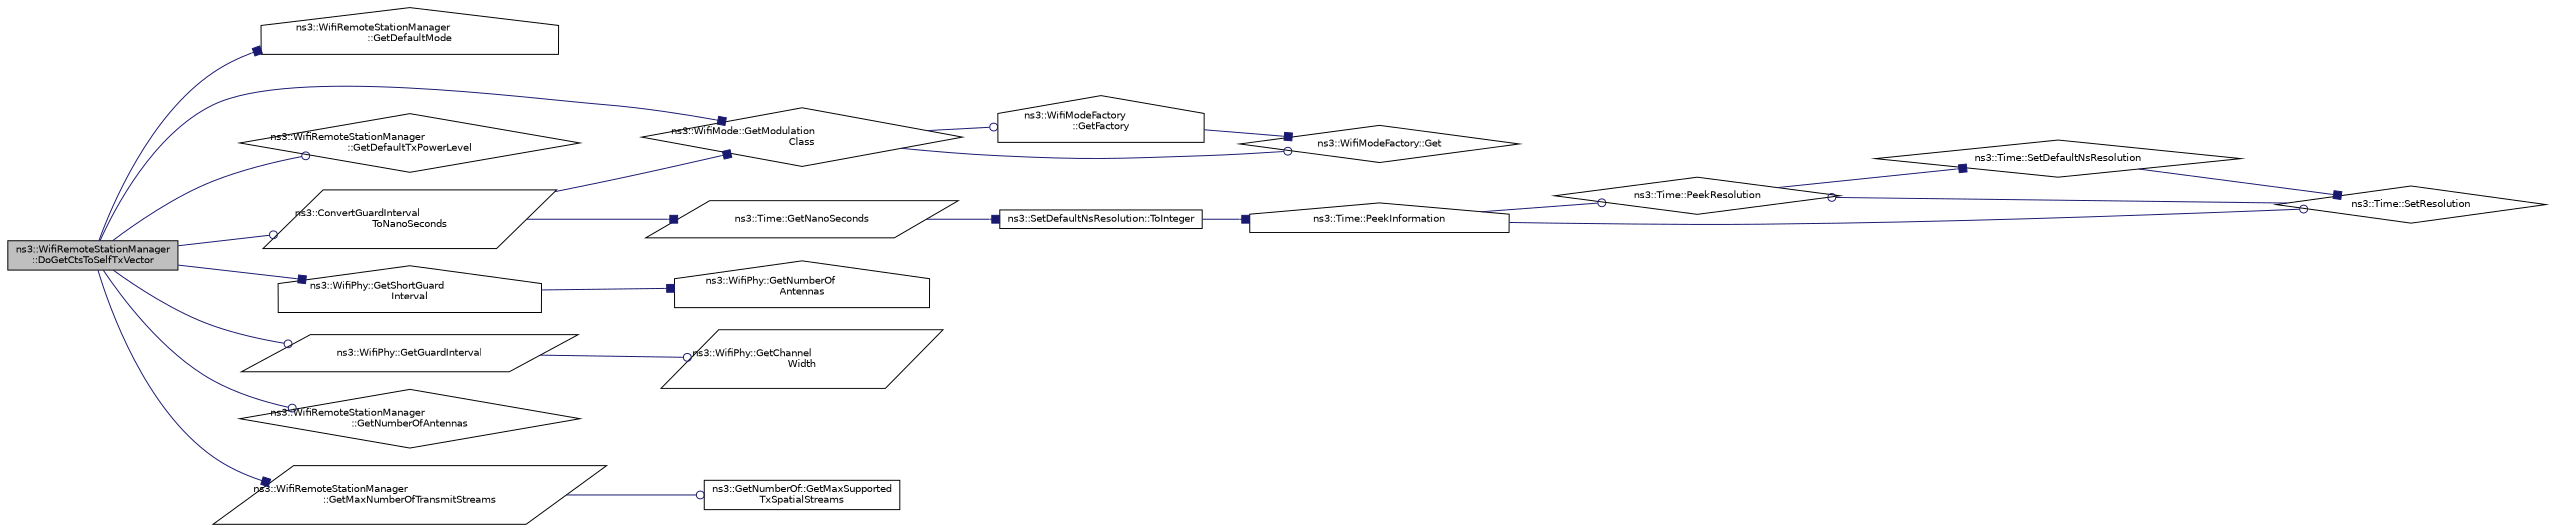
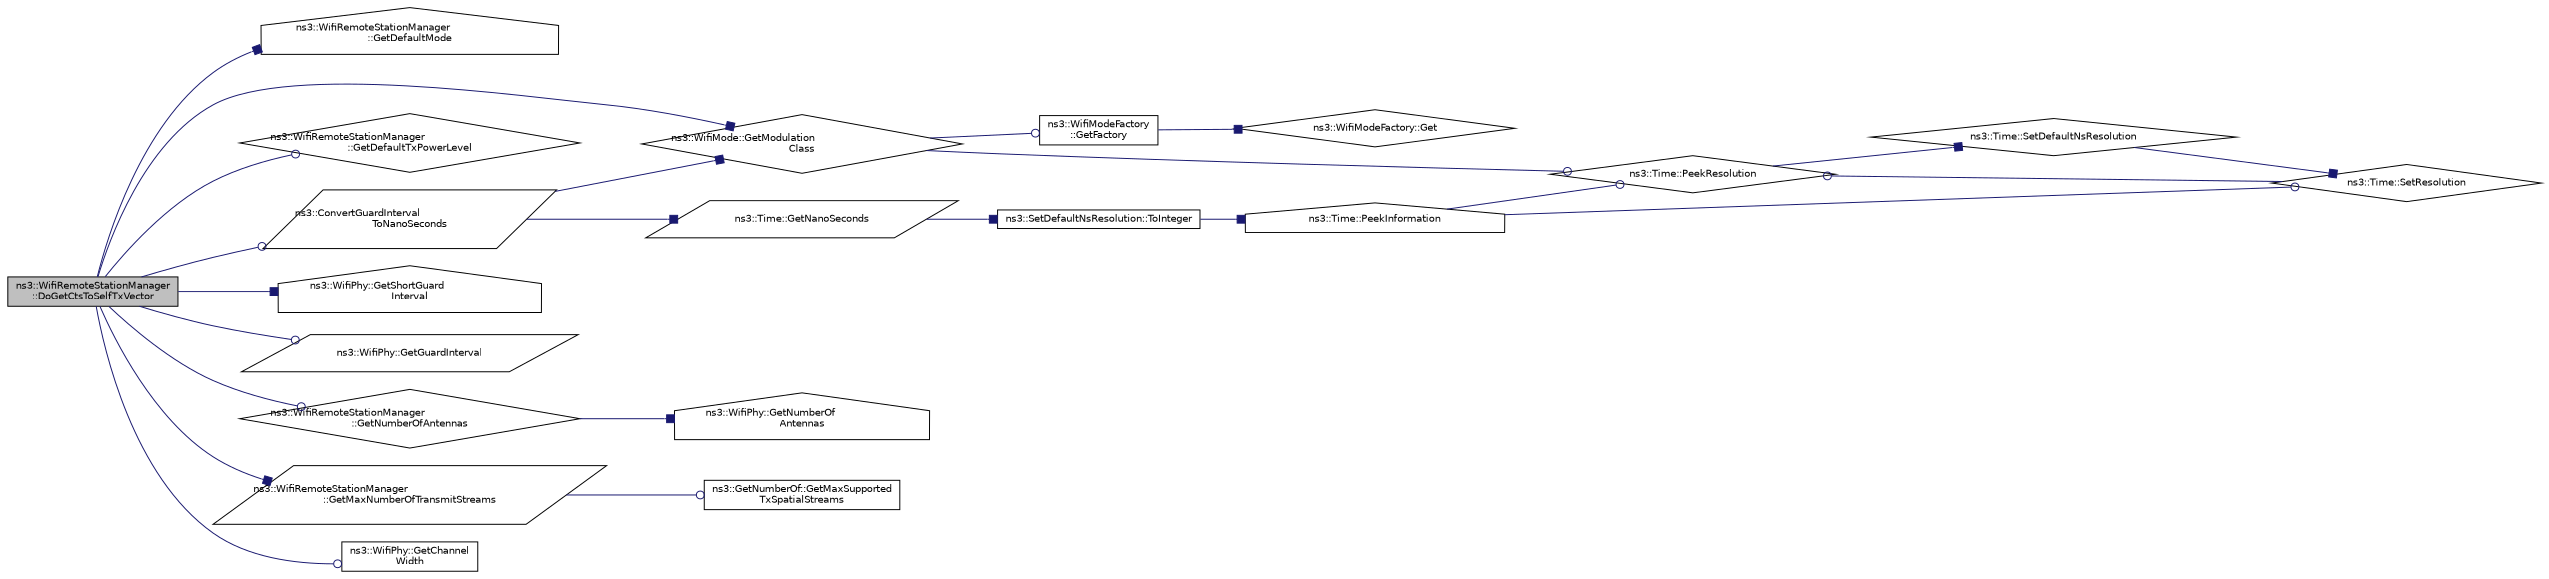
node "ns3::WifiModeFactory ::GetFactory": shape house -> box
edge "ns3::WifiMode::GetModulation Class" -> "ns3::WifiModeFactory::Get": now "ns3::WifiMode::GetModulation Class" -> "ns3::Time::PeekResolution"
edge "ns3::WifiPhy::GetShortGuard Interval" -> "ns3::WifiPhy::GetNumberOf Antennas": now "ns3::WifiRemoteStationManager ::GetNumberOfAntennas" -> "ns3::WifiPhy::GetNumberOf Antennas"
edge "ns3::WifiPhy::GetGuardInterval" -> "ns3::WifiPhy::GetChannel Width": now "ns3::WifiRemoteStationManager ::DoGetCtsToSelfTxVector" -> "ns3::WifiPhy::GetChannel Width"
node "ns3::WifiPhy::GetChannel Width": shape parallelogram -> box
